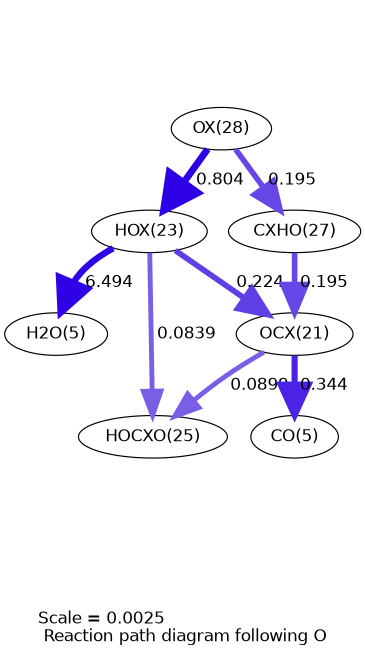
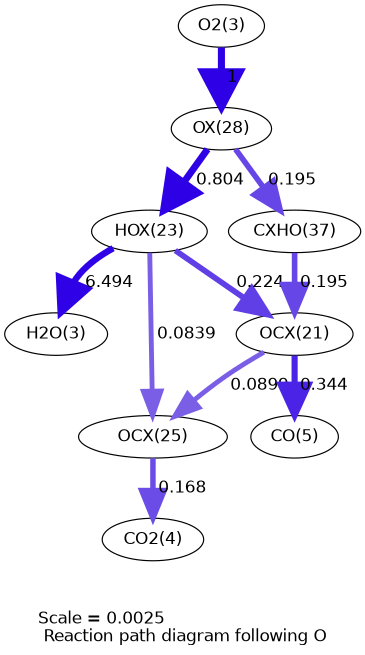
node "O2(3)": added
node "CXHO(27)": label "CXHO(27)" -> "CXHO(37)"
node "H2O(5)": label "H2O(5)" -> "H2O(3)"
node "HOCXO(25)": label "HOCXO(25)" -> "OCX(25)"
node "CO2(4)": added
